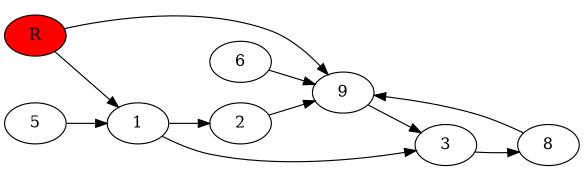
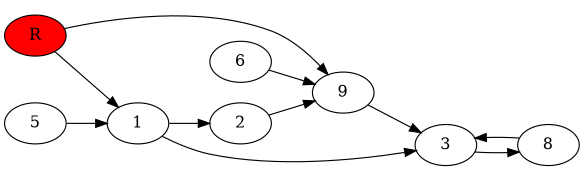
edge "8" -> "9": now "8" -> "3"
